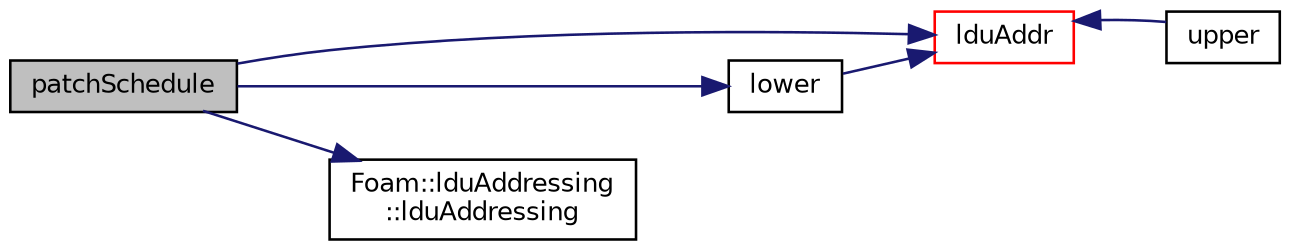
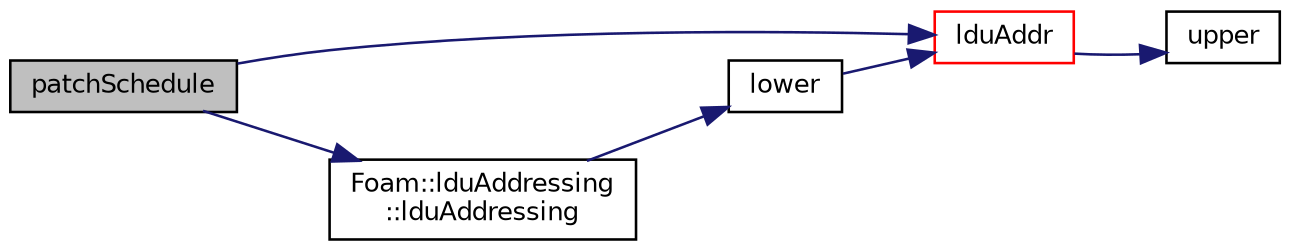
edge "upper" -> "lduAddr": reversed
edge "patchSchedule" -> "lower": now "Foam::lduAddressing ::lduAddressing" -> "lower"
